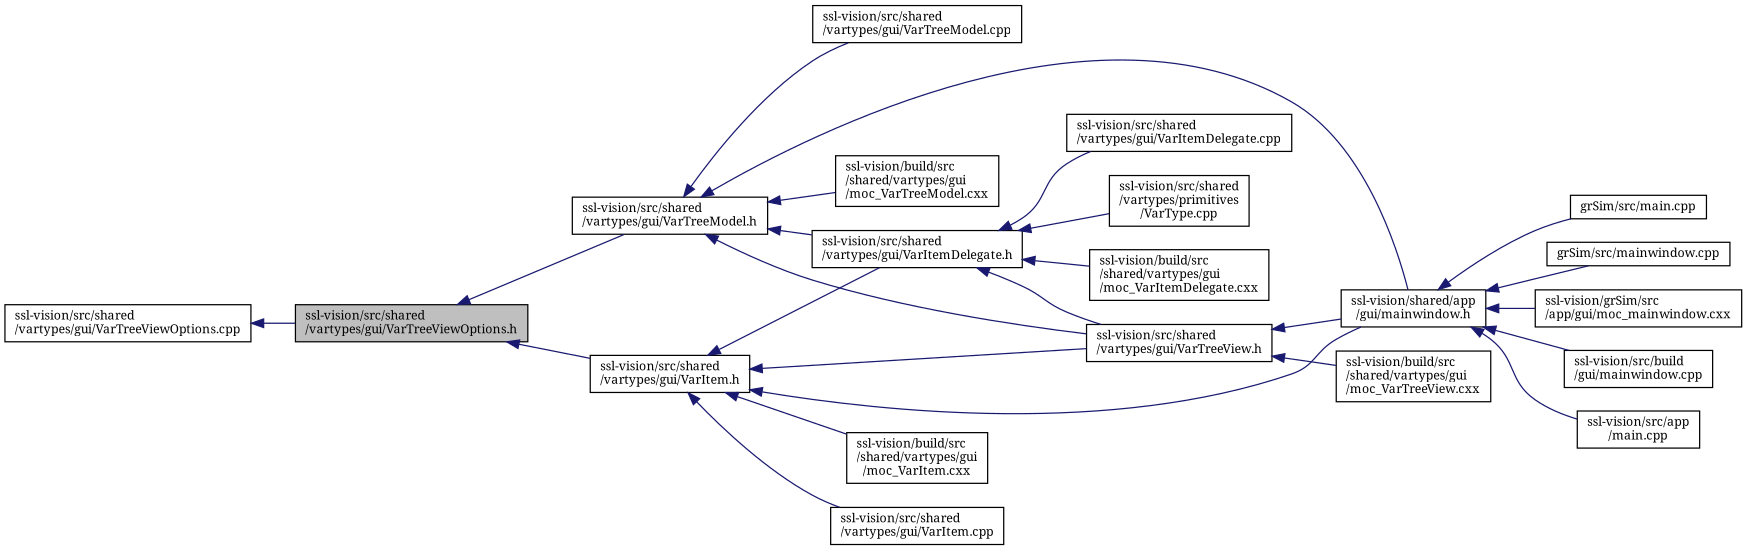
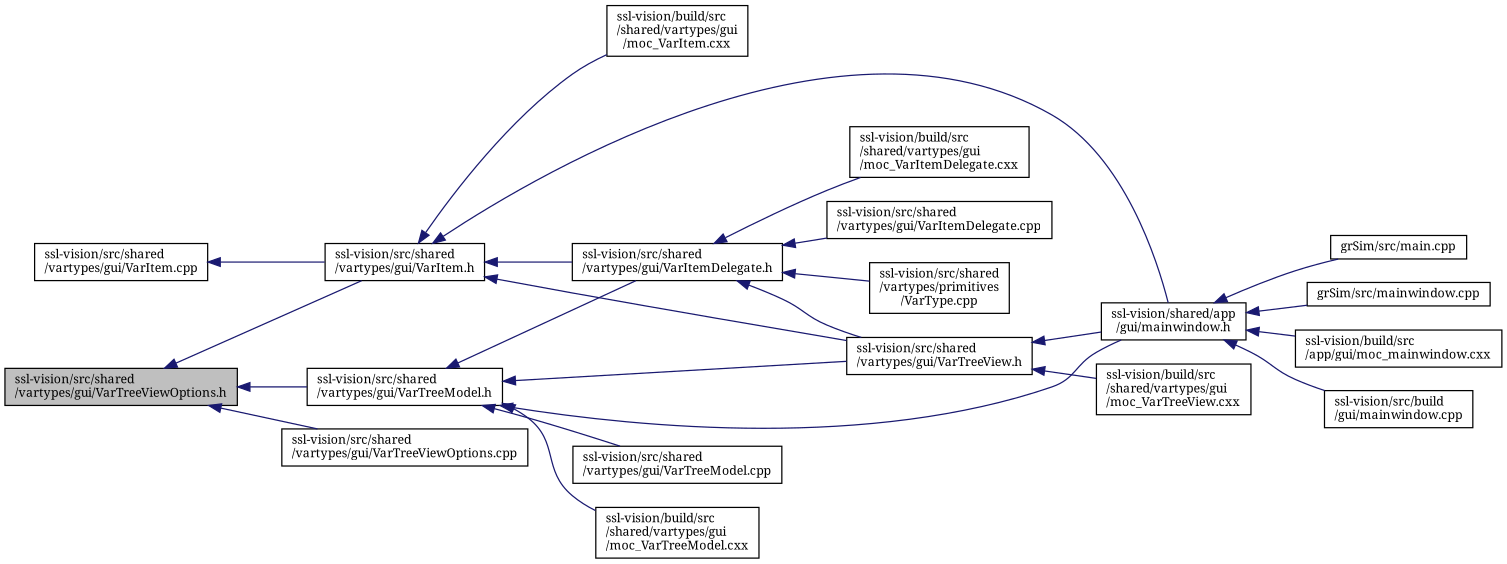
node "ssl-vision/grSim/src /app/gui/moc_mainwindow.cxx": label "ssl-vision/grSim/src /app/gui/moc_mainwindow.cxx" -> "ssl-vision/build/src /app/gui/moc_mainwindow.cxx"
edge "ssl-vision/src/shared /vartypes/gui/VarTreeViewOptions.h" -> "ssl-vision/src/shared /vartypes/gui/VarTreeViewOptions.cpp": reversed
node "ssl-vision/src/app /main.cpp": removed
edge "ssl-vision/src/shared /vartypes/gui/VarItem.cpp" -> "ssl-vision/src/shared /vartypes/gui/VarItem.h": reversed
